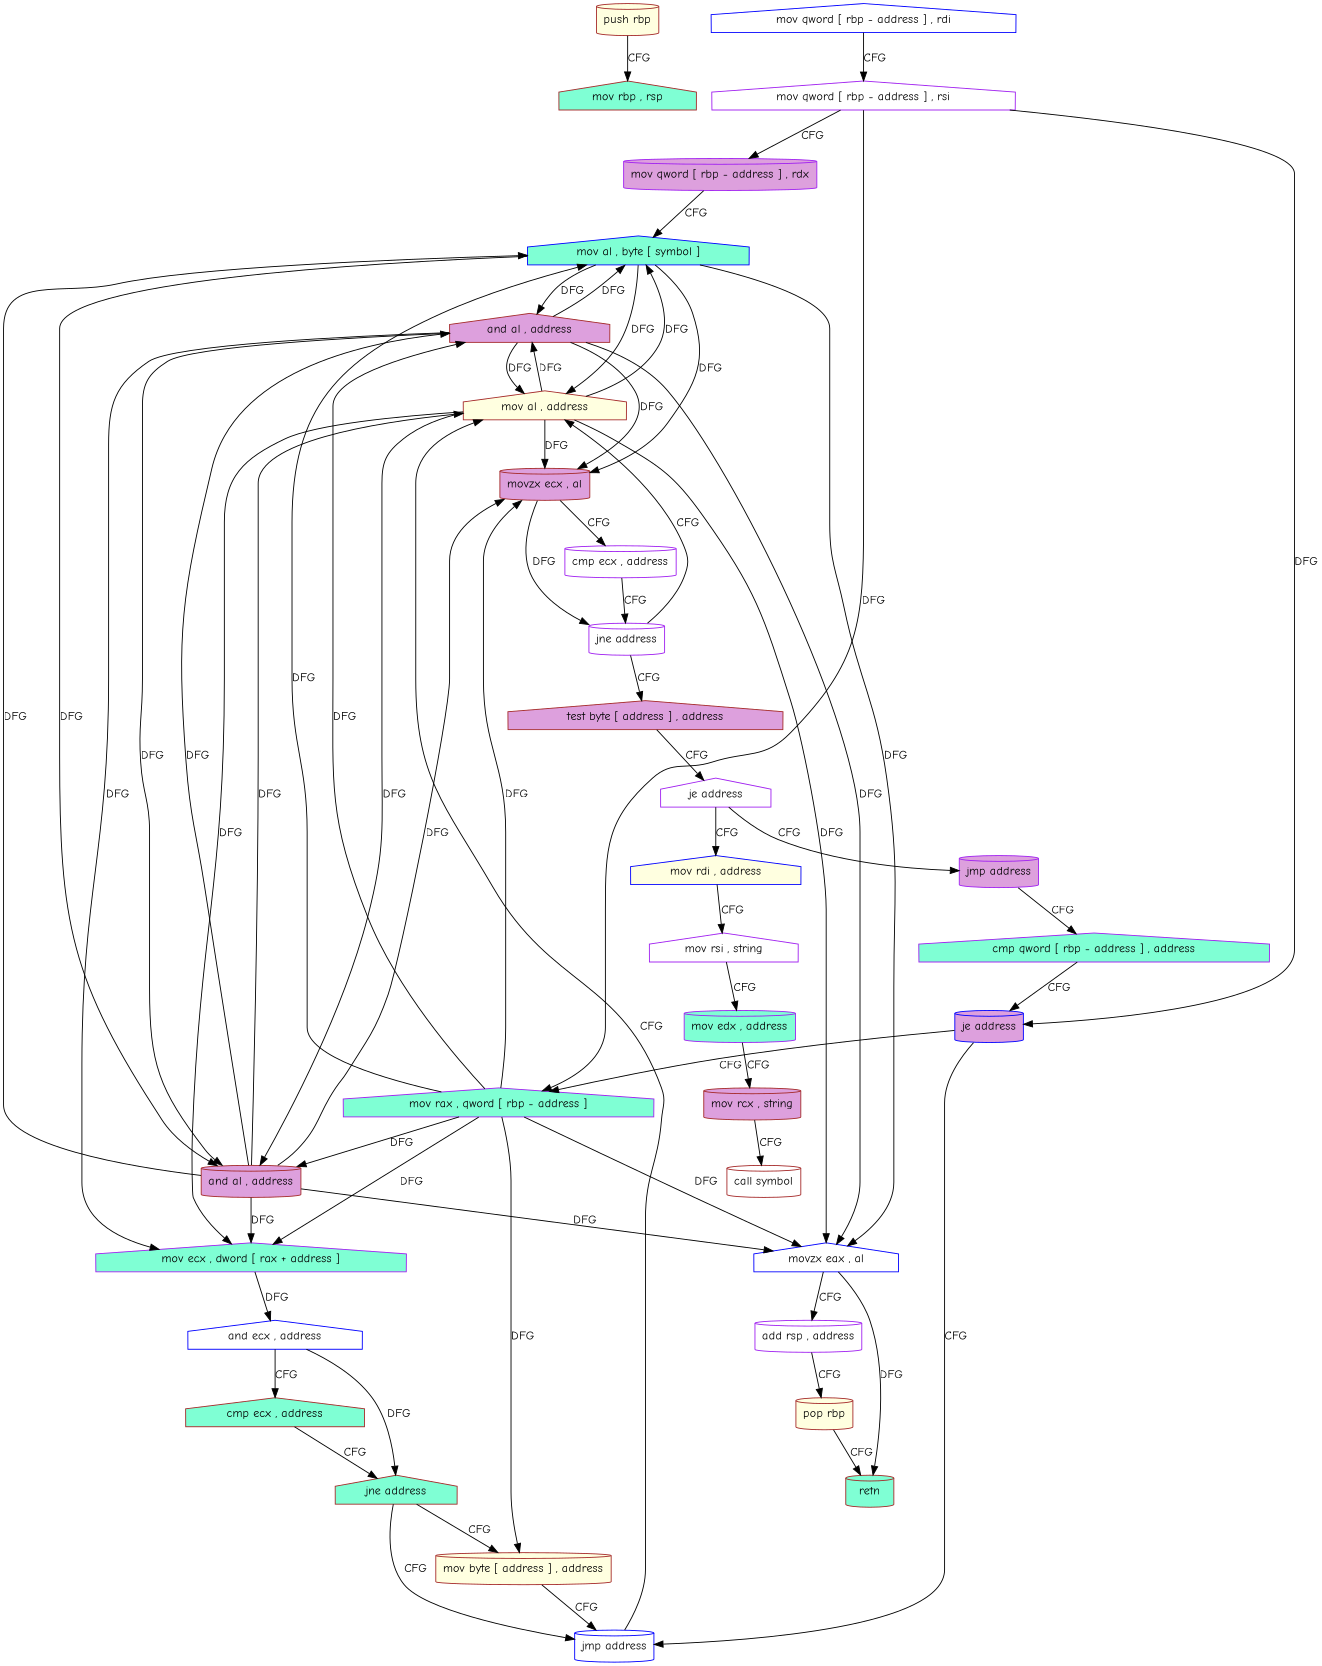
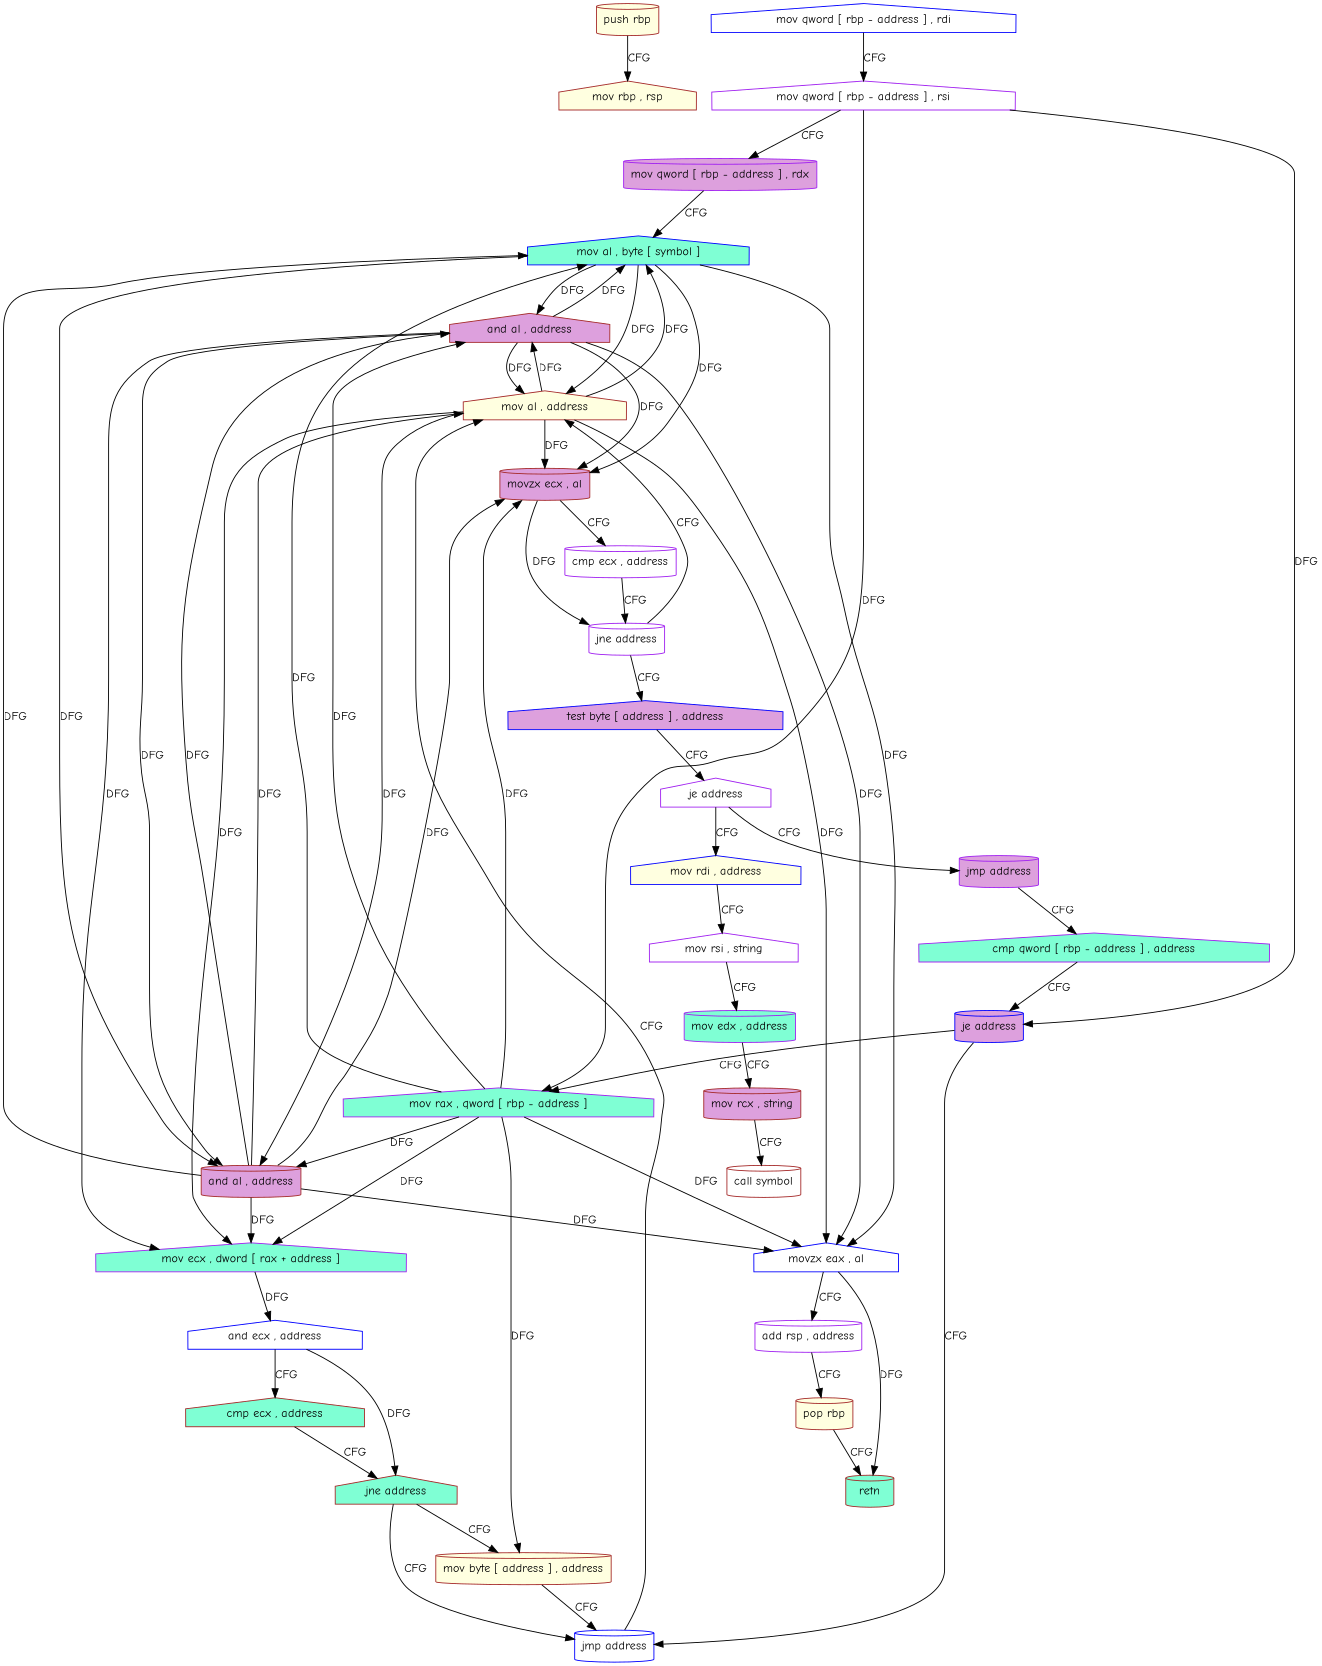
node "mov rbp , rsp": fillcolor aquamarine -> lightyellow
node "test byte [ address ] , address": color brown -> blue
